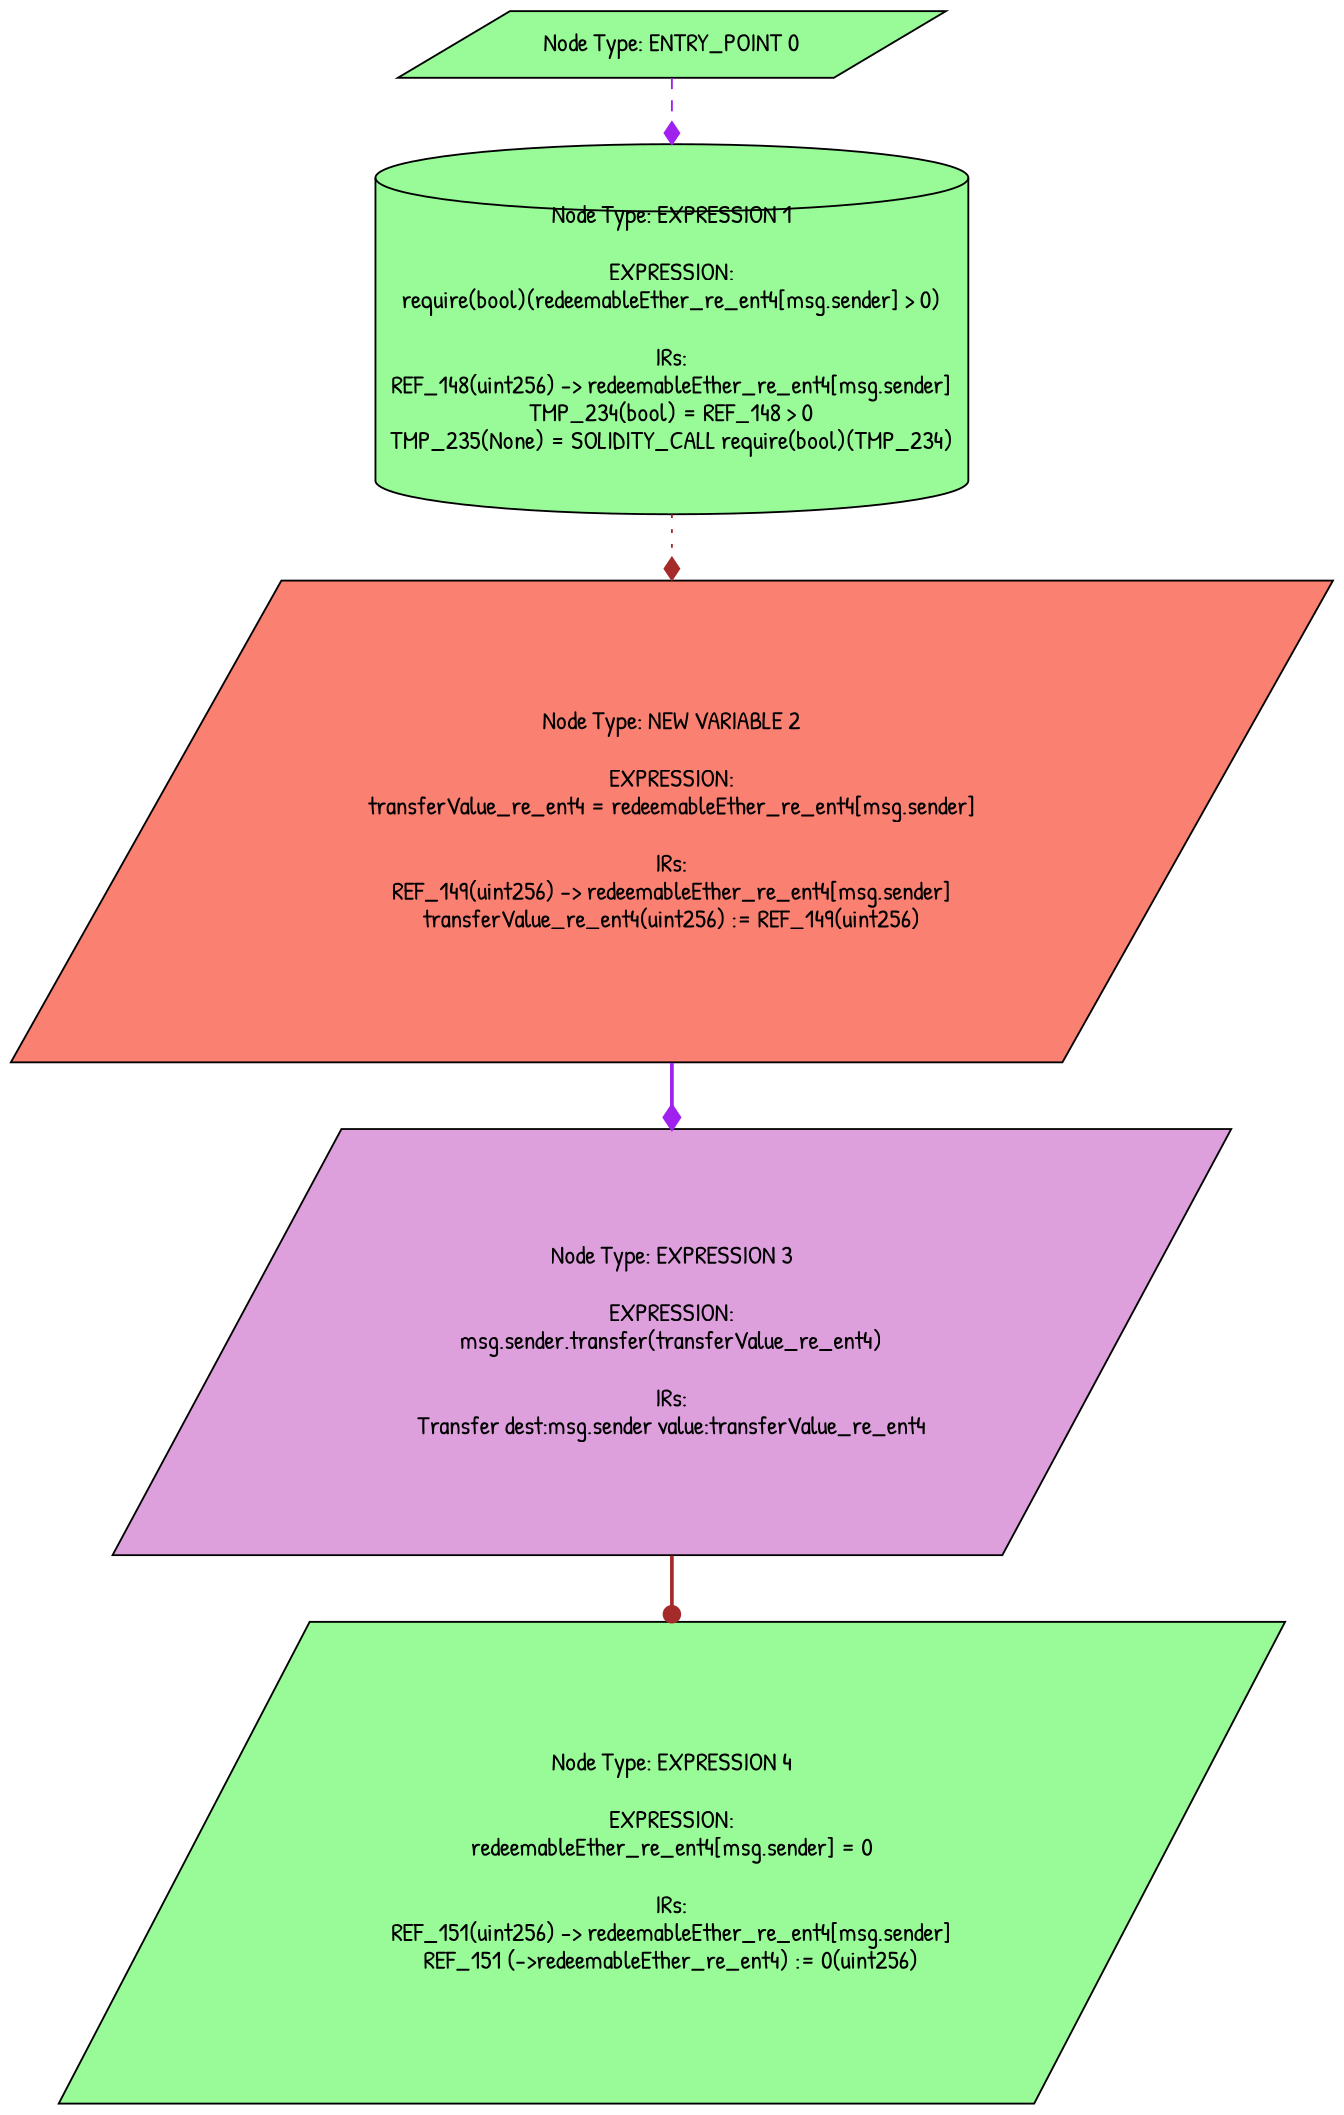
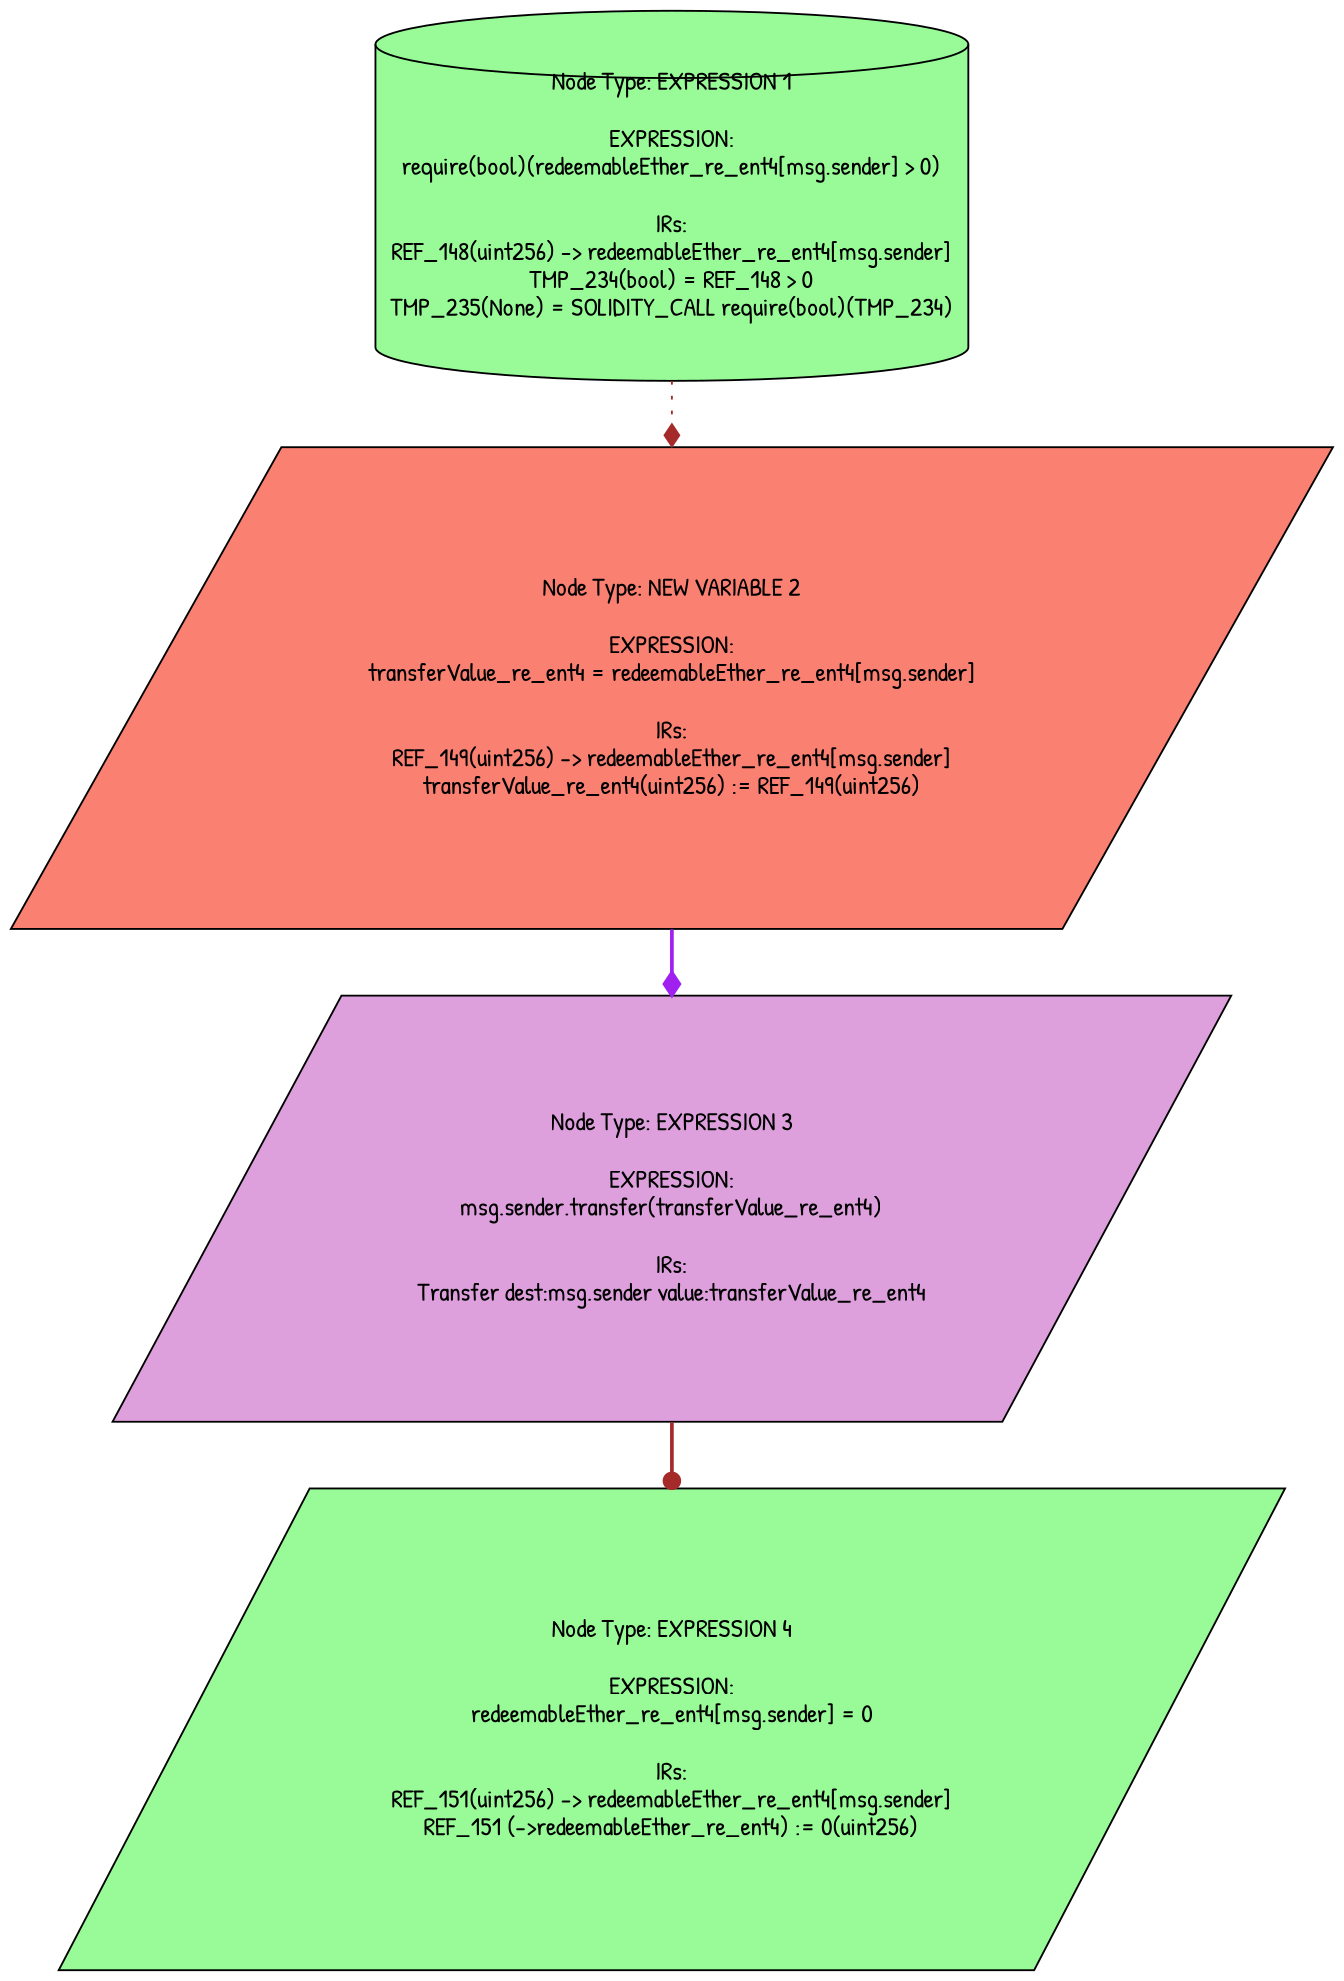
node "Node Type: ENTRY_POINT 0": removed
